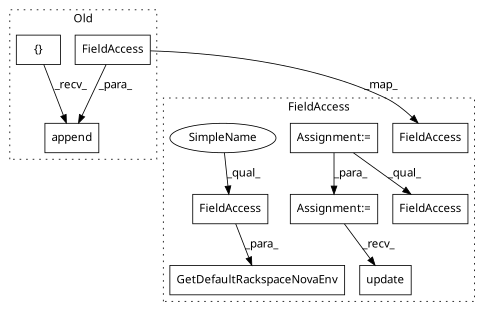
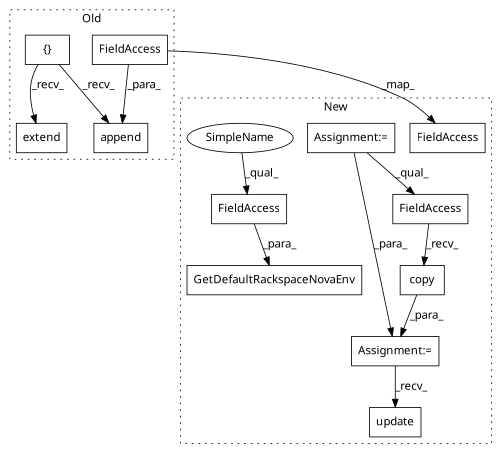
cluster "FieldAccess": label "FieldAccess" -> "New"
node "extend": added
node "copy": added
